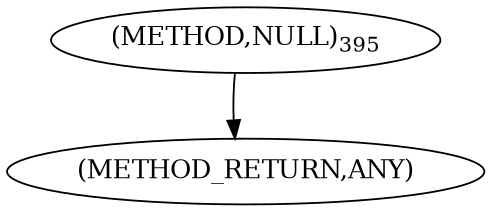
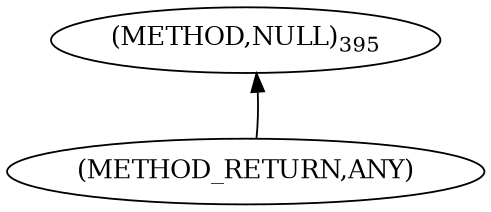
edge "(METHOD,NULL)" -> "(METHOD_RETURN,ANY)": reversed
